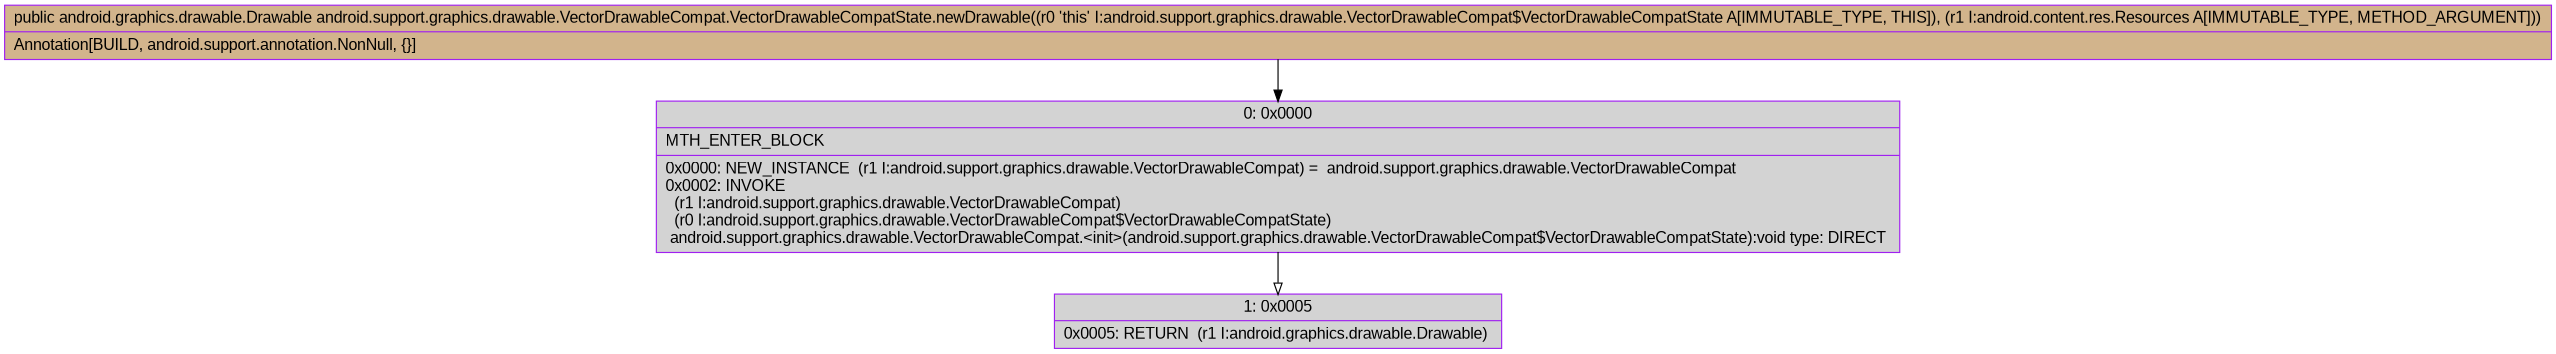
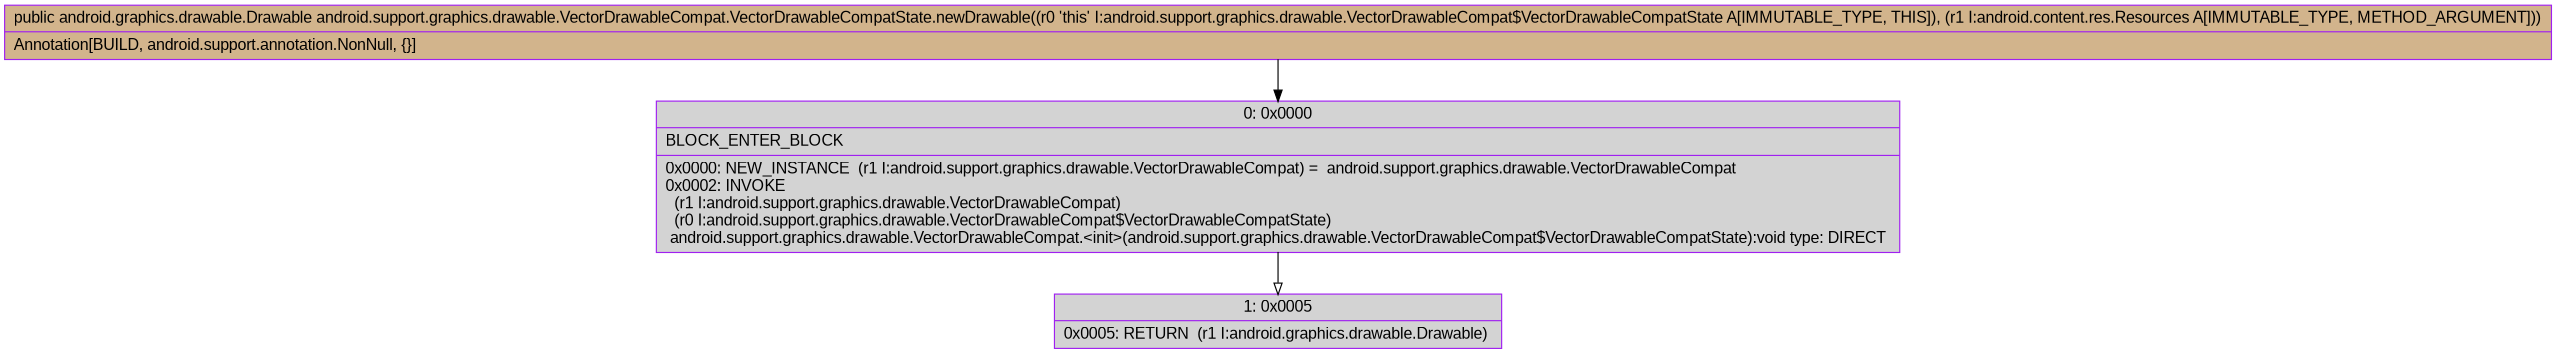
node "0: 0x0000": text "MTH_ENTER_BLOCK" -> "BLOCK_ENTER_BLOCK"
